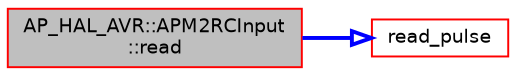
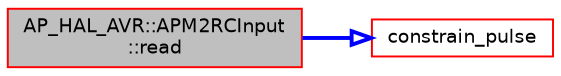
node "read_pulse": label "read_pulse" -> "constrain_pulse"
